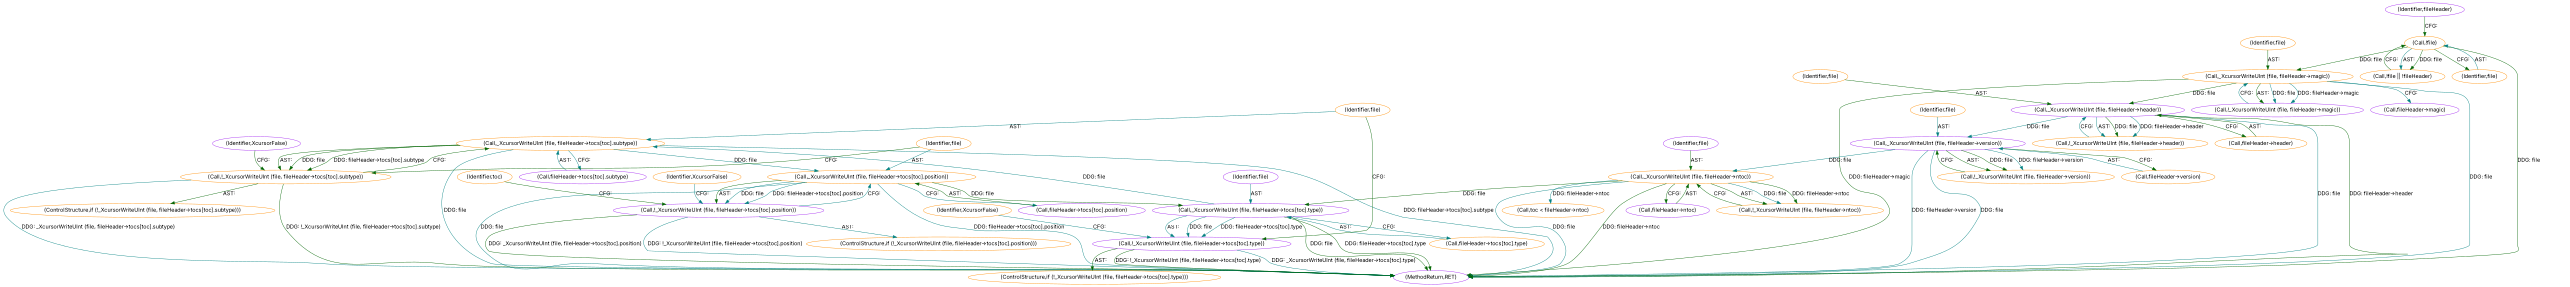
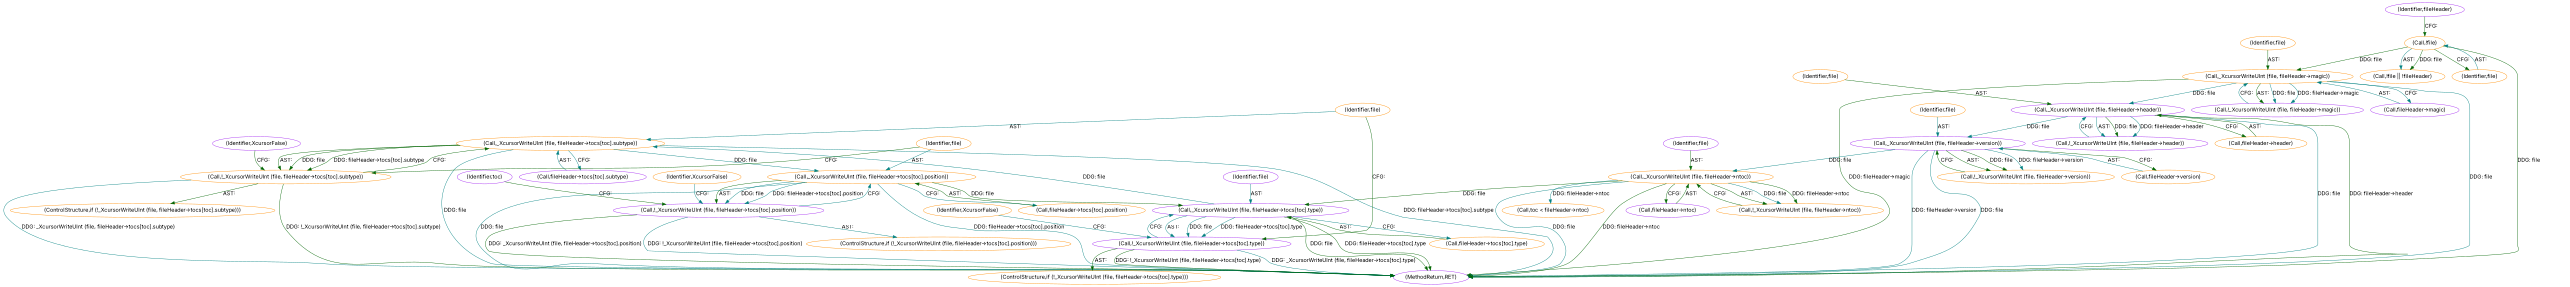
edge "(Call,!file || !fileHeader)" -> "(Call,!file)": removed, label "CFG:"
edge "(Call,fileHeader->magic)" -> "(Call,_XcursorWriteUInt (file, fileHeader->magic))": added, label "AST:"
edge "(Call,_XcursorWriteUInt (file, fileHeader->magic))" -> "(Call,_XcursorWriteUInt (file, fileHeader->header))": color darkgreen -> teal
node "(Call,!_XcursorWriteUInt (file, fileHeader->header))": color darkorange -> purple
node "(Identifier,toc)": color darkorange -> purple
node "(Call,fileHeader->tocs[toc].position)": color purple -> darkorange
edge "(Call,!_XcursorWriteUInt (file, fileHeader->tocs[toc].type))" -> "(Call,_XcursorWriteUInt (file, fileHeader->tocs[toc].type))": added, label "CFG:"
edge "(Call,fileHeader->tocs[toc].type)" -> "(Call,_XcursorWriteUInt (file, fileHeader->tocs[toc].type))": color teal -> darkgreen
